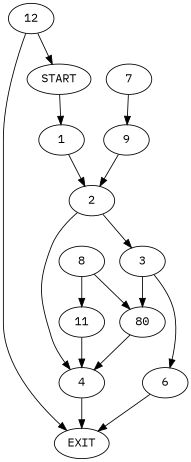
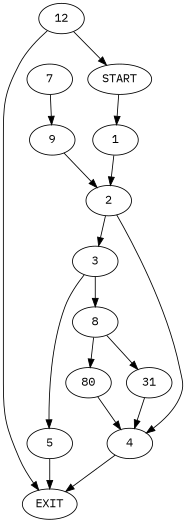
edge "3" -> "80": now "3" -> "8"
node "11": label "11" -> "31"
node "6": label "6" -> "5"
